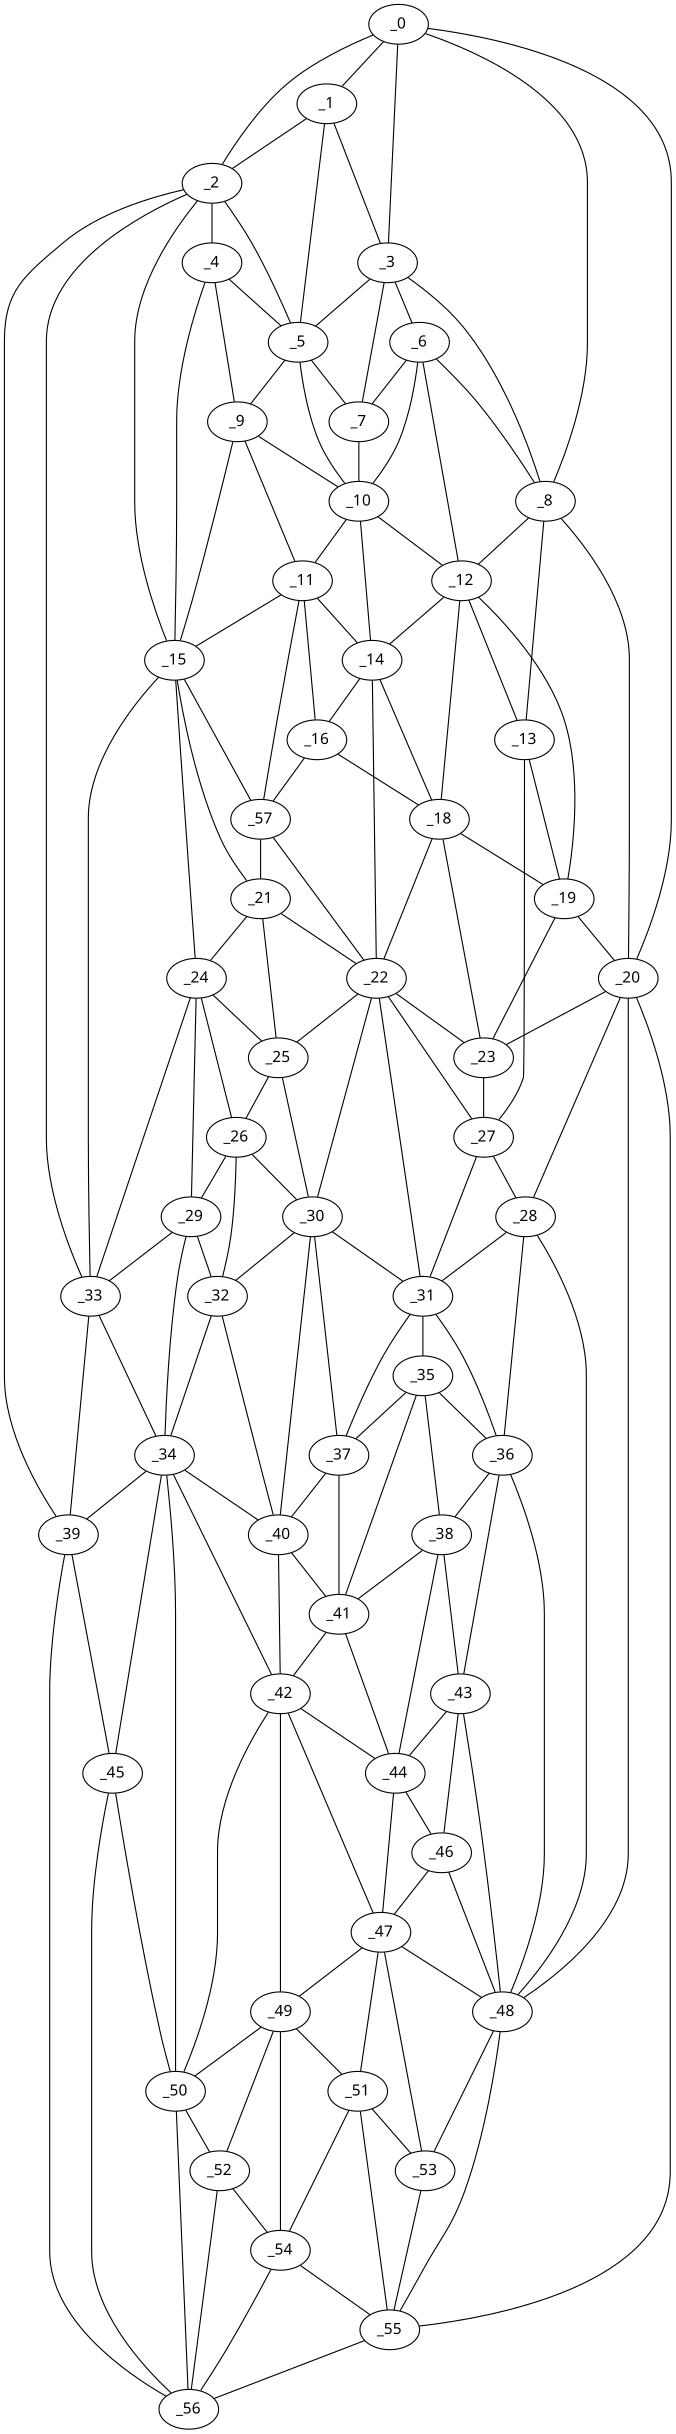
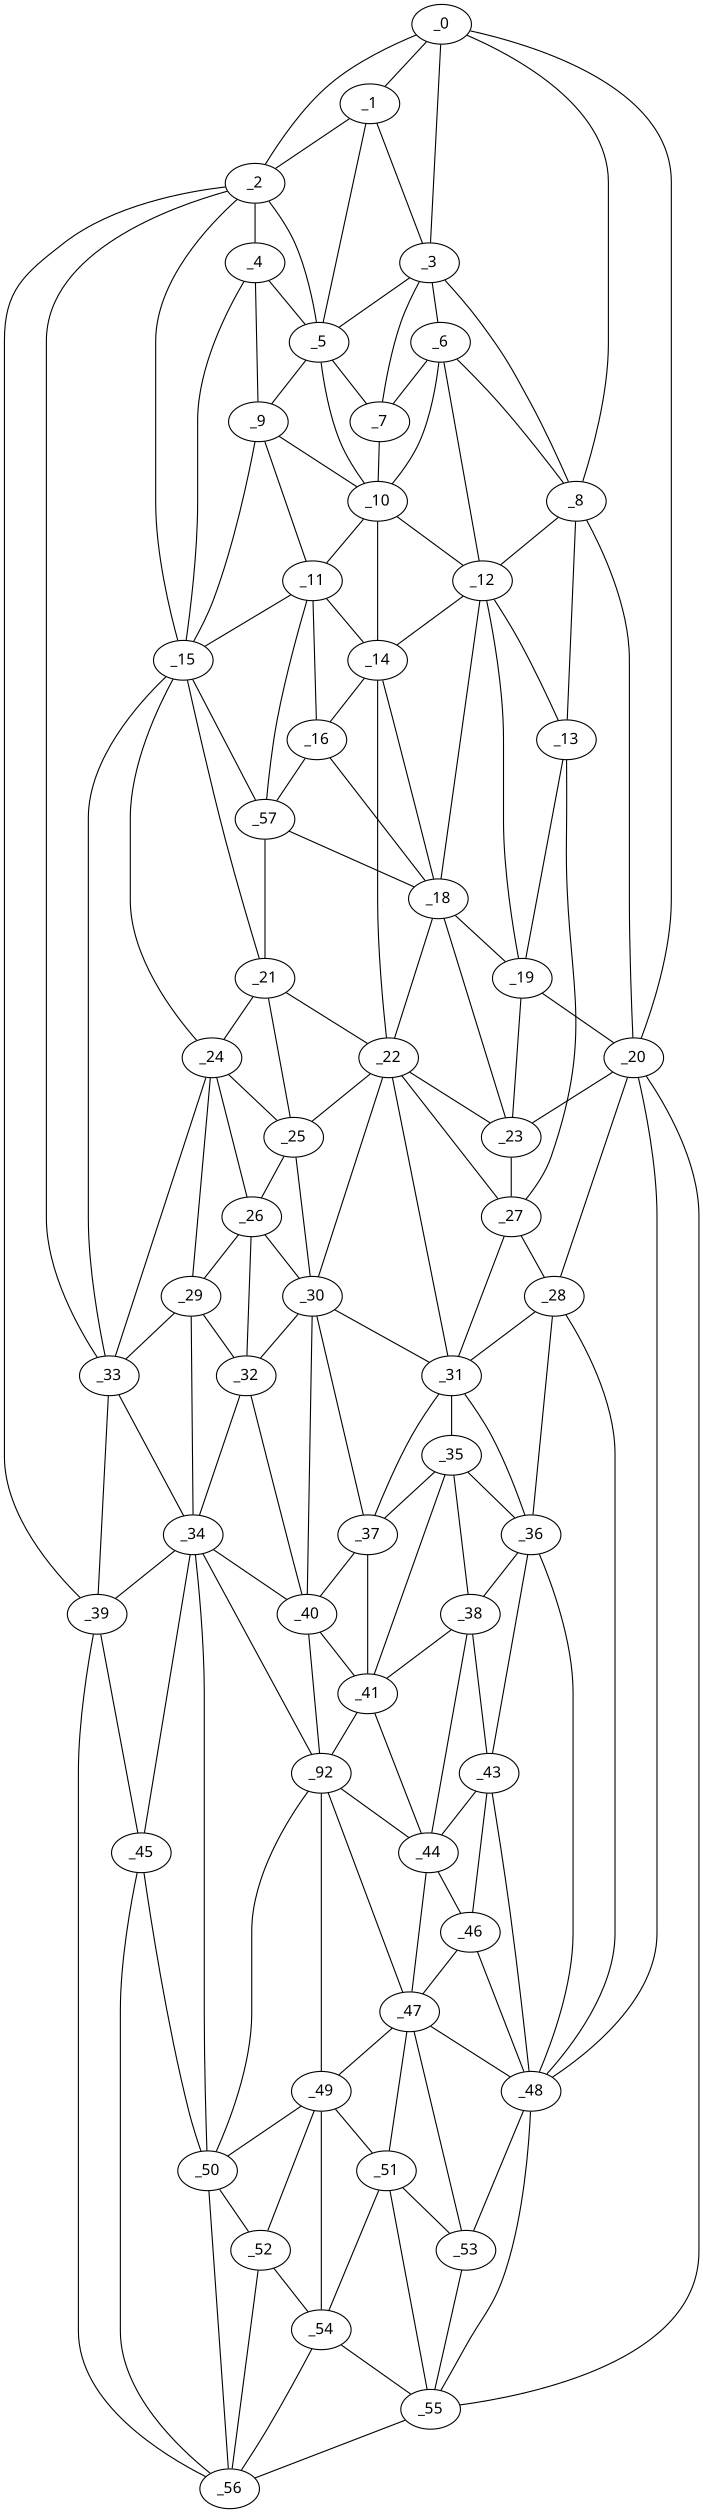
edge "_57" -- "_22": now "_57" -- "_18"
node "_42": label "_42" -> "_92"
